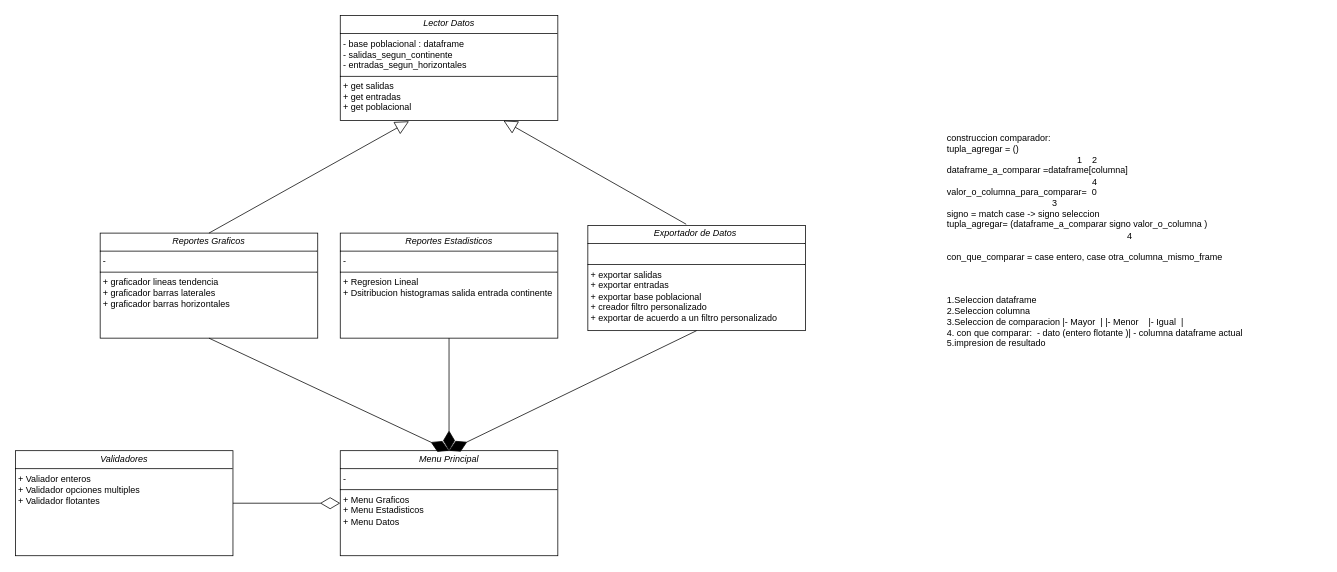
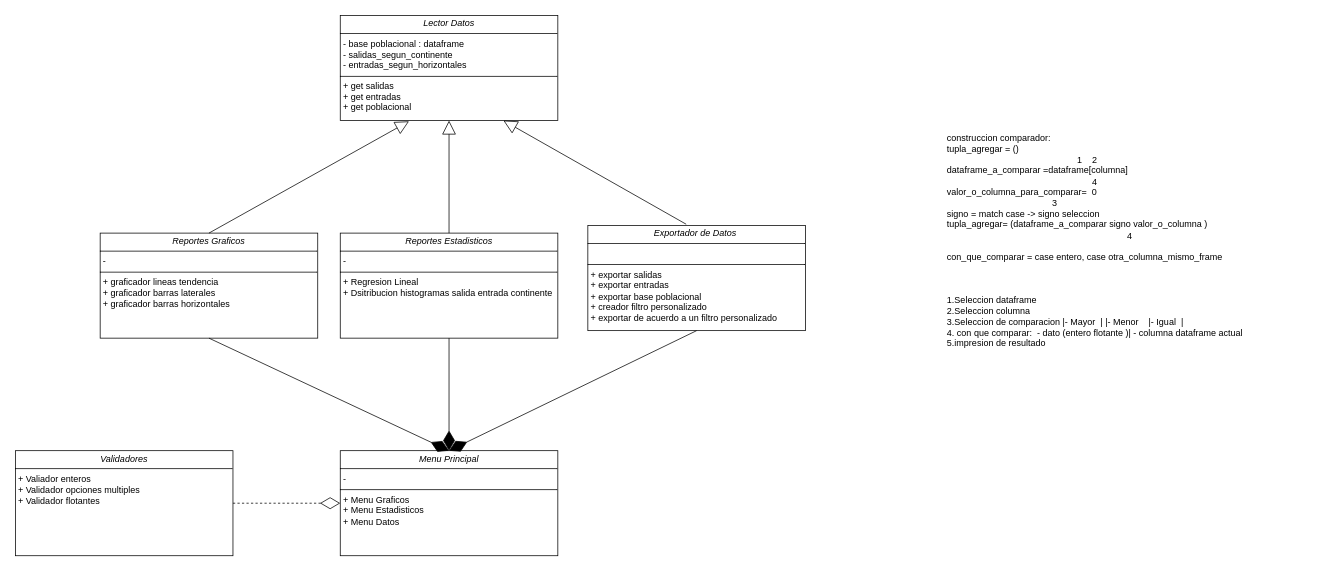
edge "Reportes Estadisticos - + Regresion Lineal + Dsitribucion histogramas salida entrada continente" -> "Lector Datos - base poblacional : dataframe - salidas_segun_continente - entradas_segun_horizontales + get salidas + get entradas + get poblacional": added
edge "Validadores + Valiador enteros + Validador opciones multiples + Validador flotantes" -> "Menu Principal - + Menu Graficos + Menu Estadisticos + Menu Datos": style solid -> dashed
